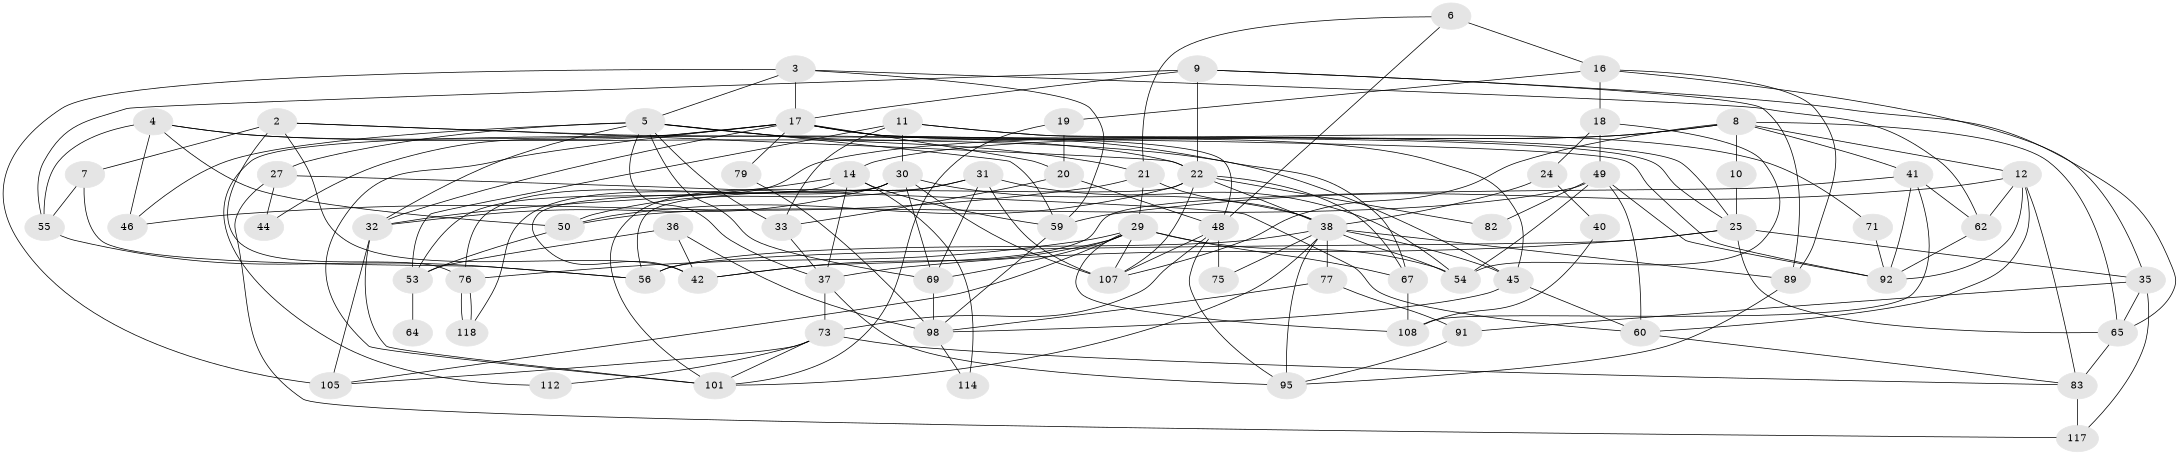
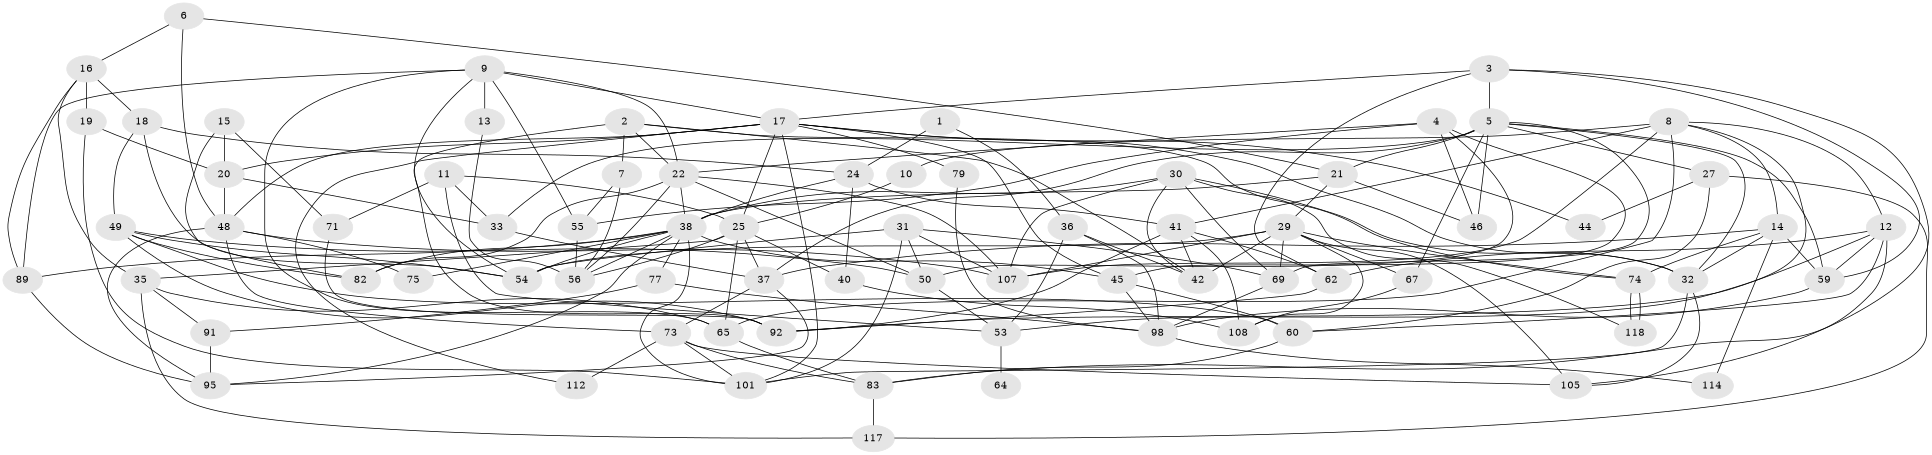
node "15": added
node "13": added
node "1": added
edge "11" -- "30": removed
edge "24" -- "41": added
edge "9" -- "54": added
edge "22" -- "67": removed
edge "38" -- "82": added
edge "25" -- "40": added
node "76": label "76" -> "74"
